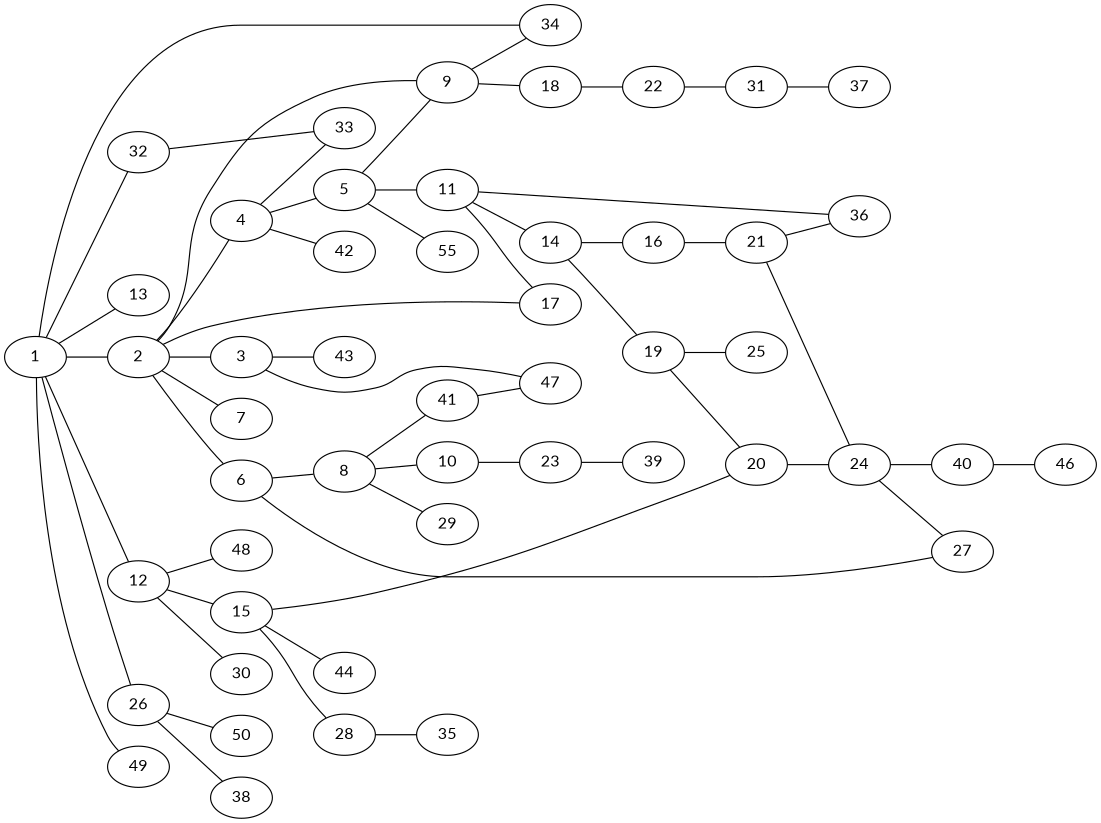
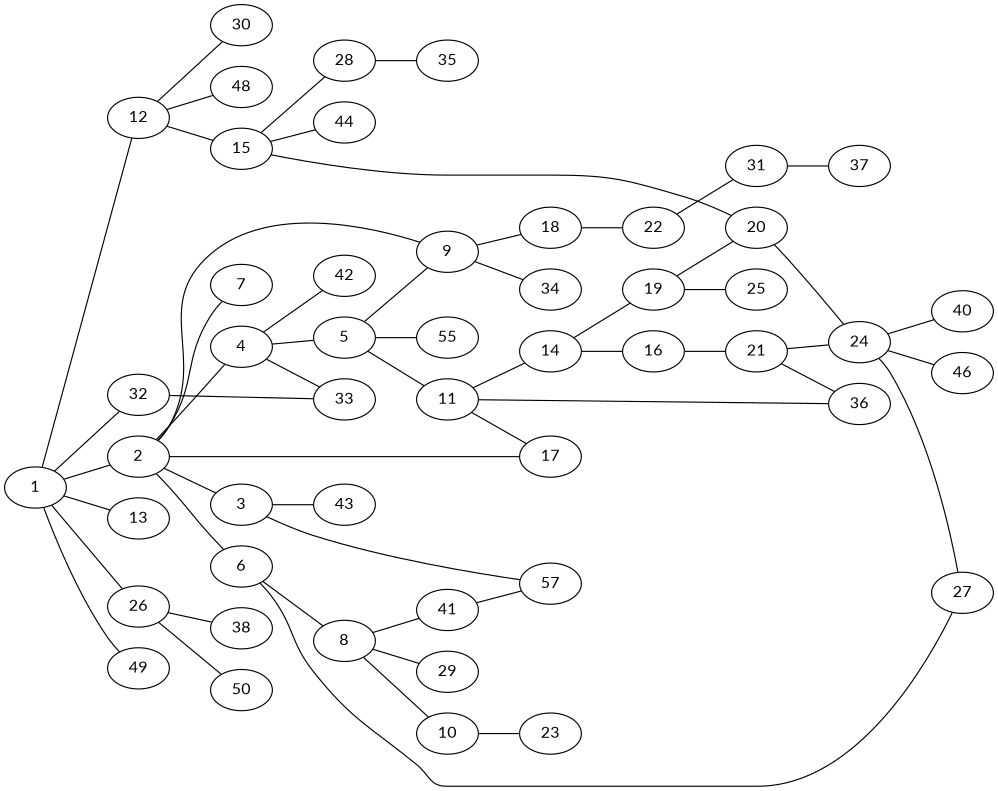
edge "34" -- "1": removed
node "47": label "47" -> "57"
node "39": removed
edge "40" -- "46": now "24" -- "46"
